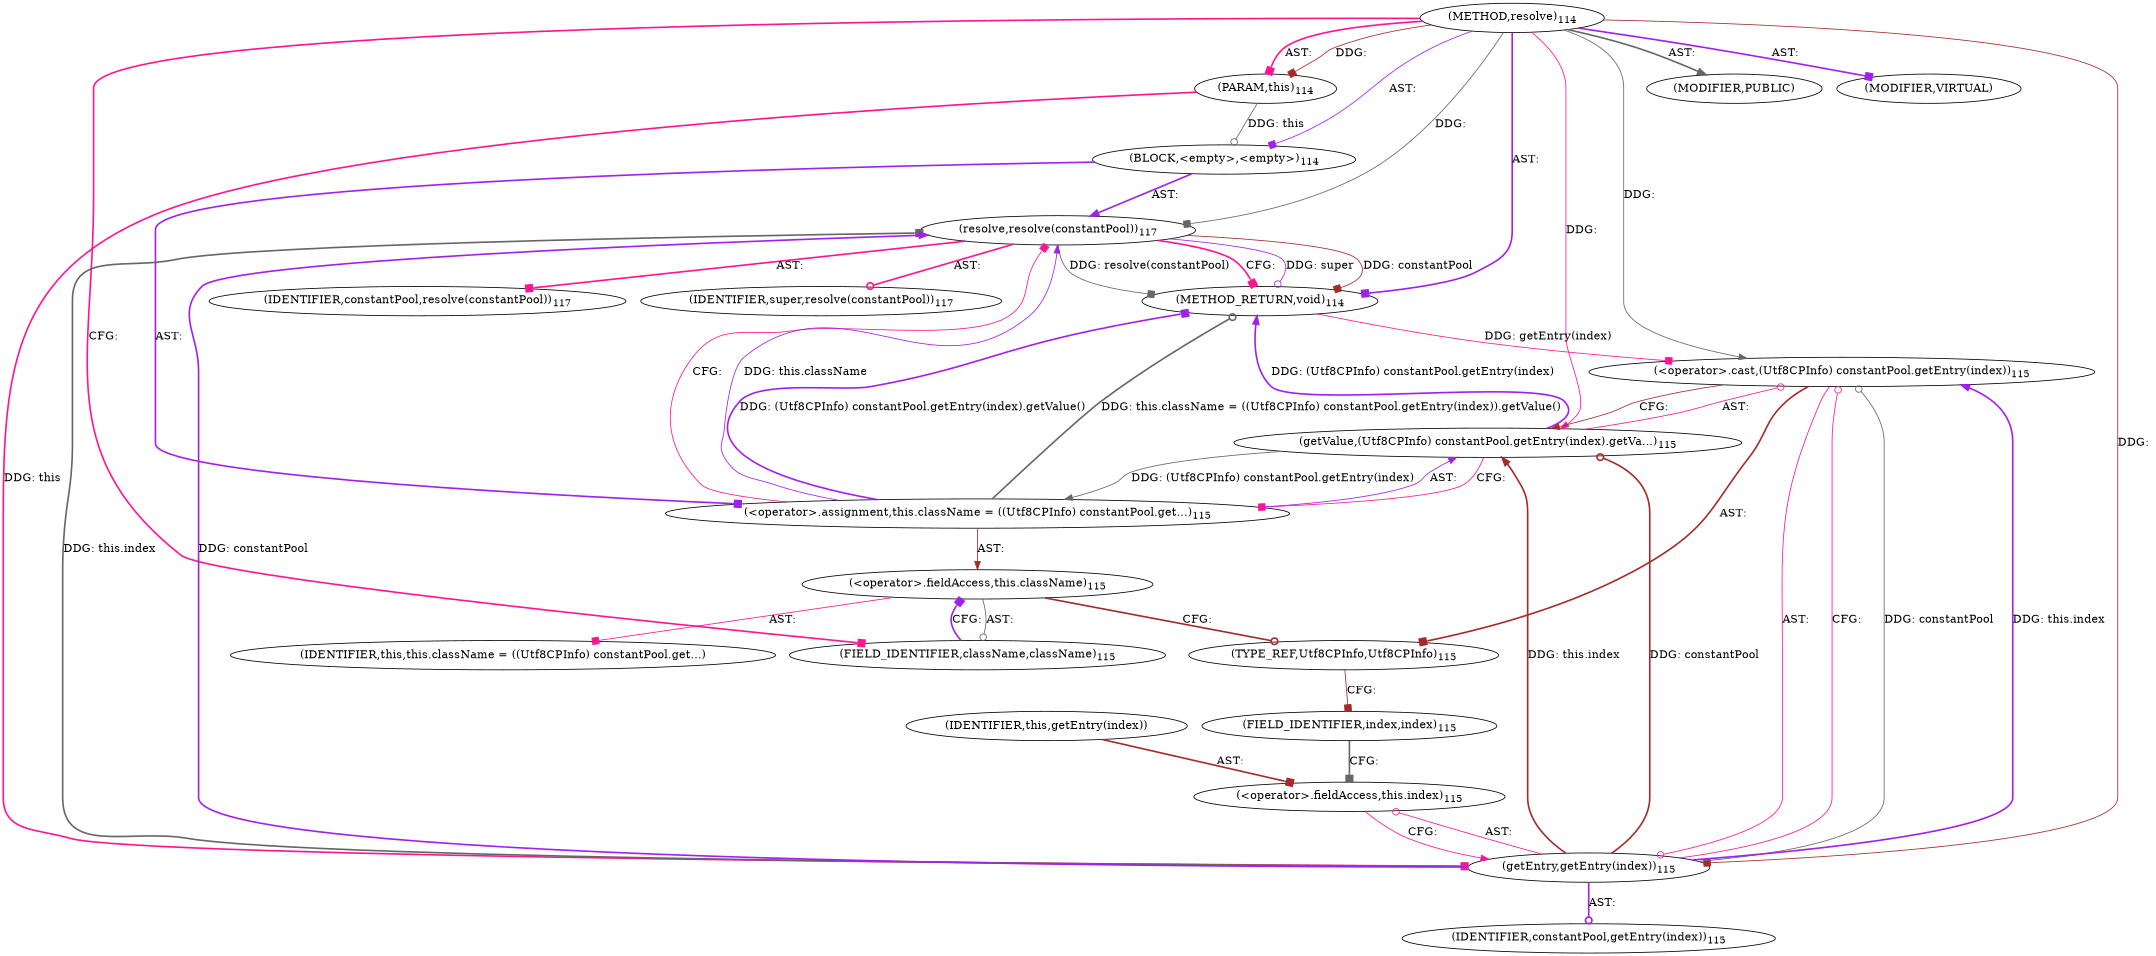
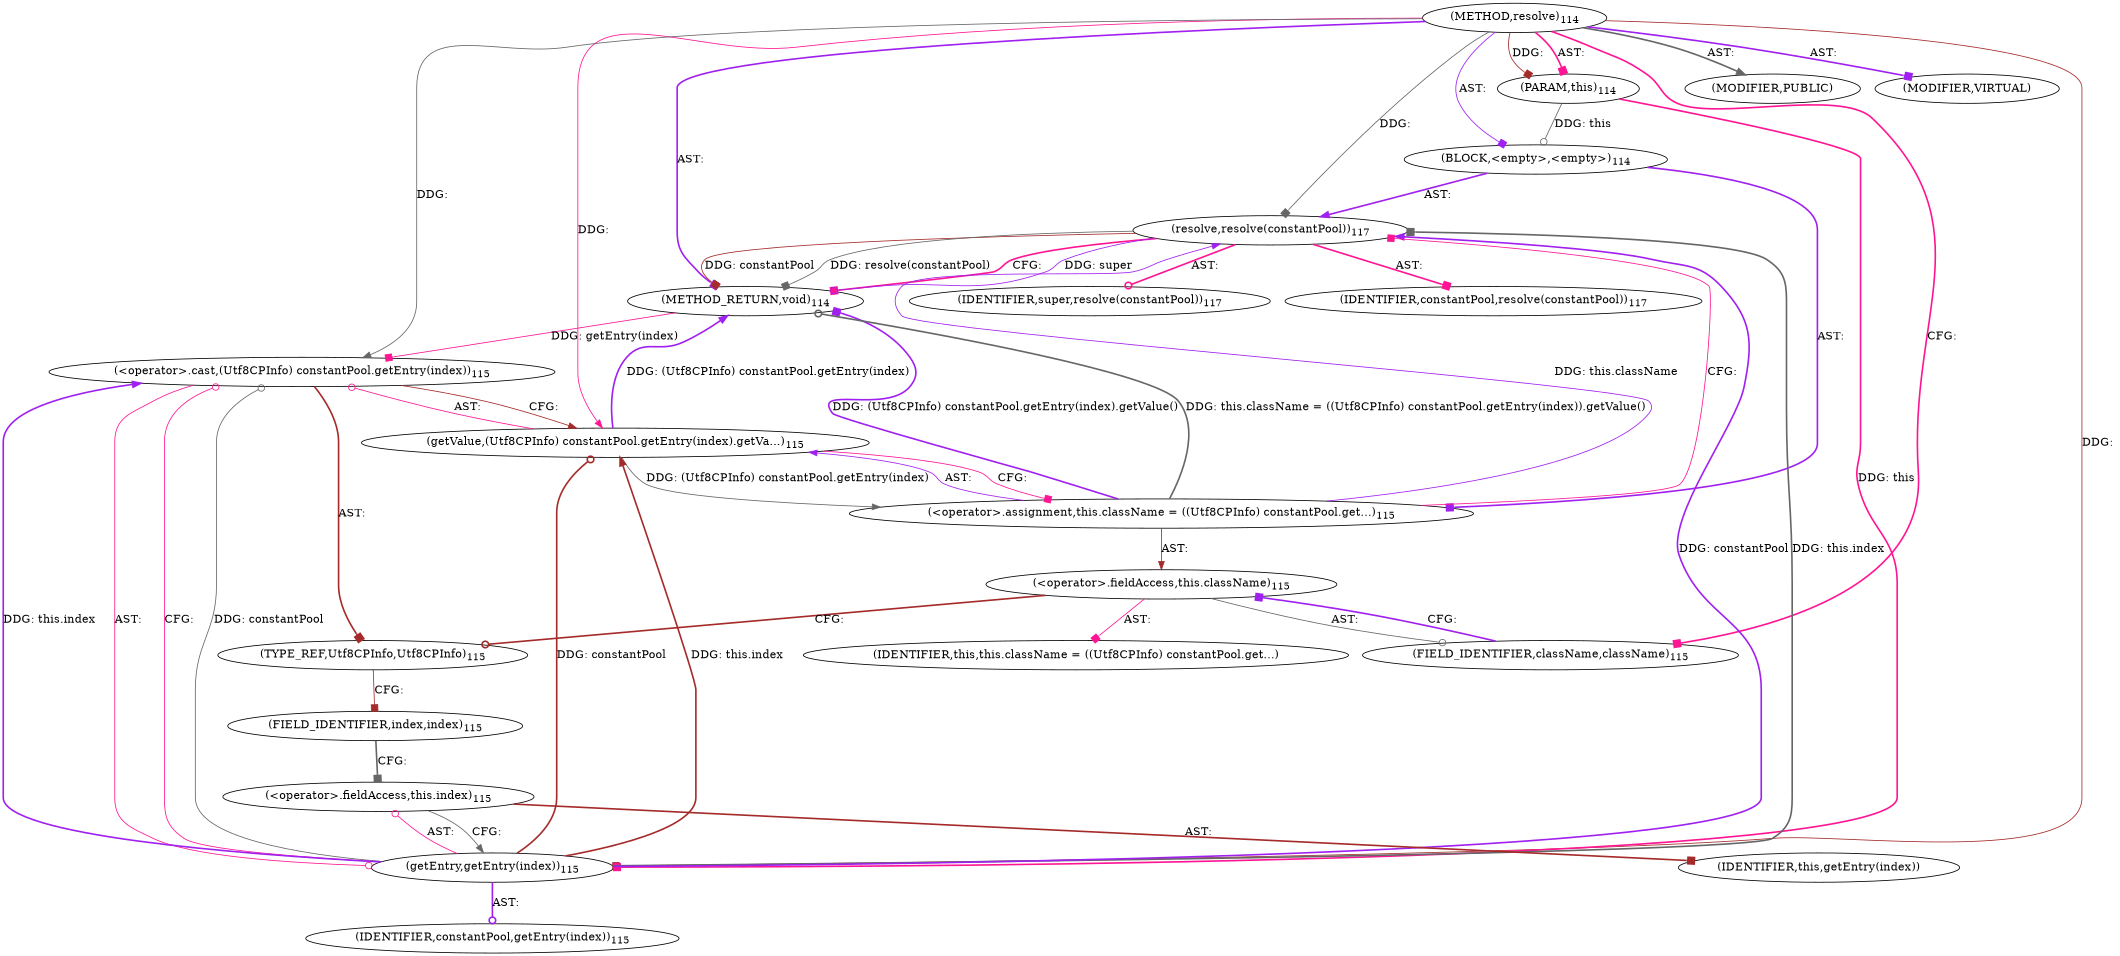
edge "(IDENTIFIER,this,getEntry(index))" -> "(<operator>.fieldAccess,this.index)": reversed
edge "(<operator>.fieldAccess,this.index)" -> "(getEntry,getEntry(index))": color deeppink -> gray40
